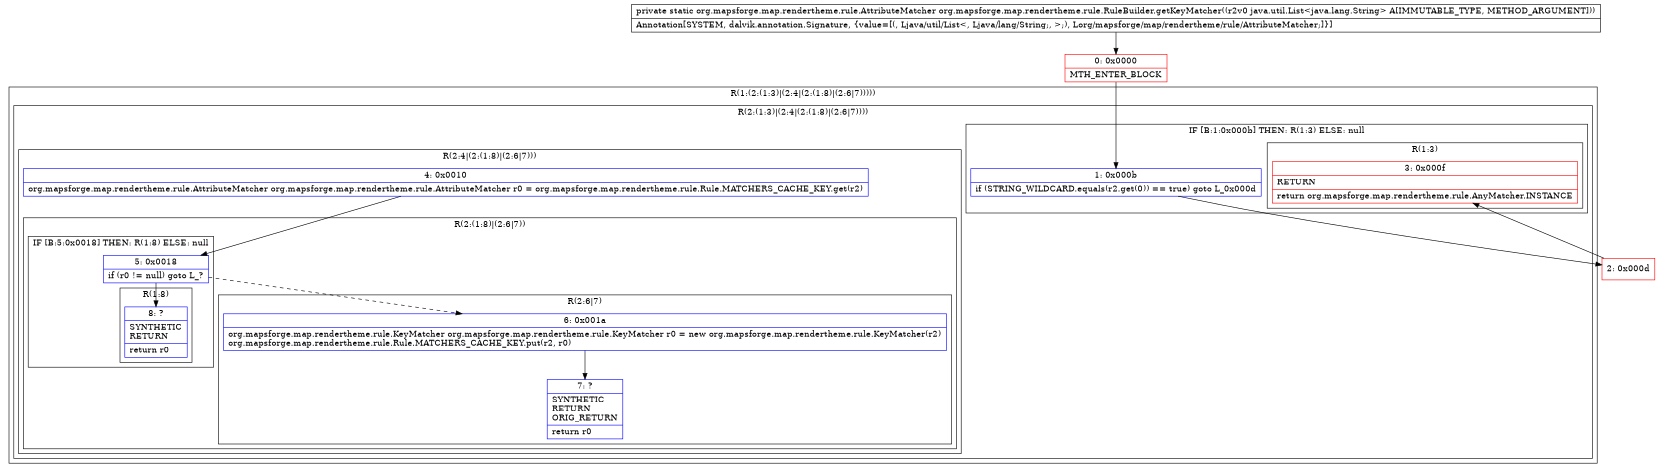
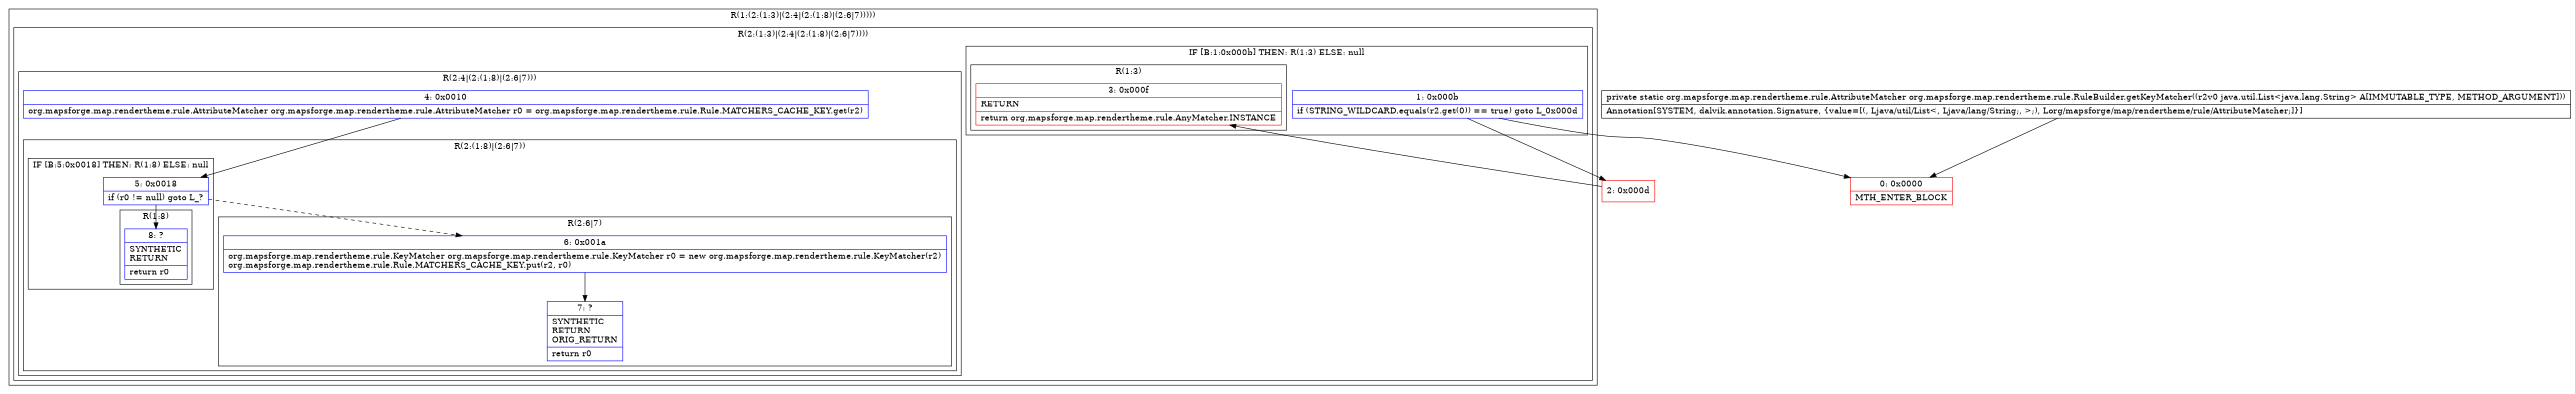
edge "0: 0x0000" -> "1: 0x000b": reversed
